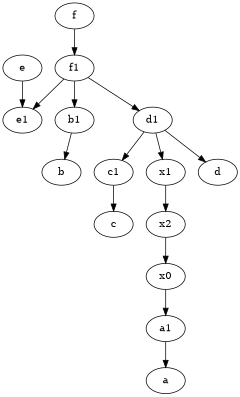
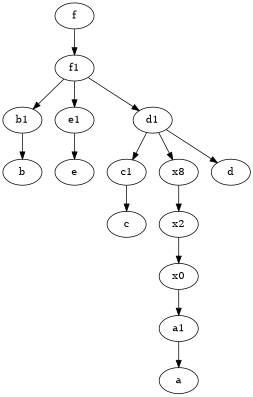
edge "e" -> "e1": reversed
node "x1": label "x1" -> "x8"
